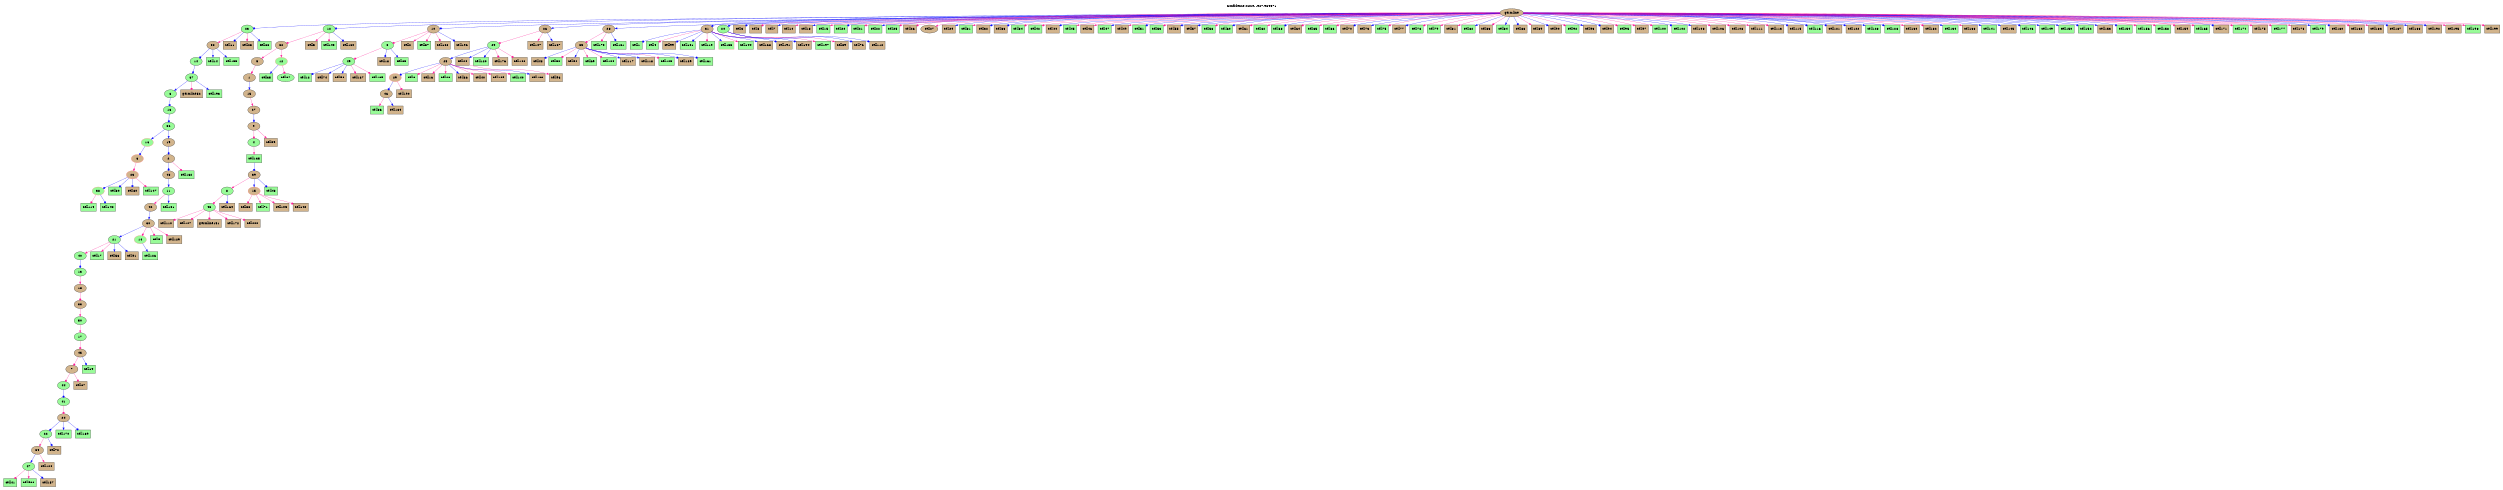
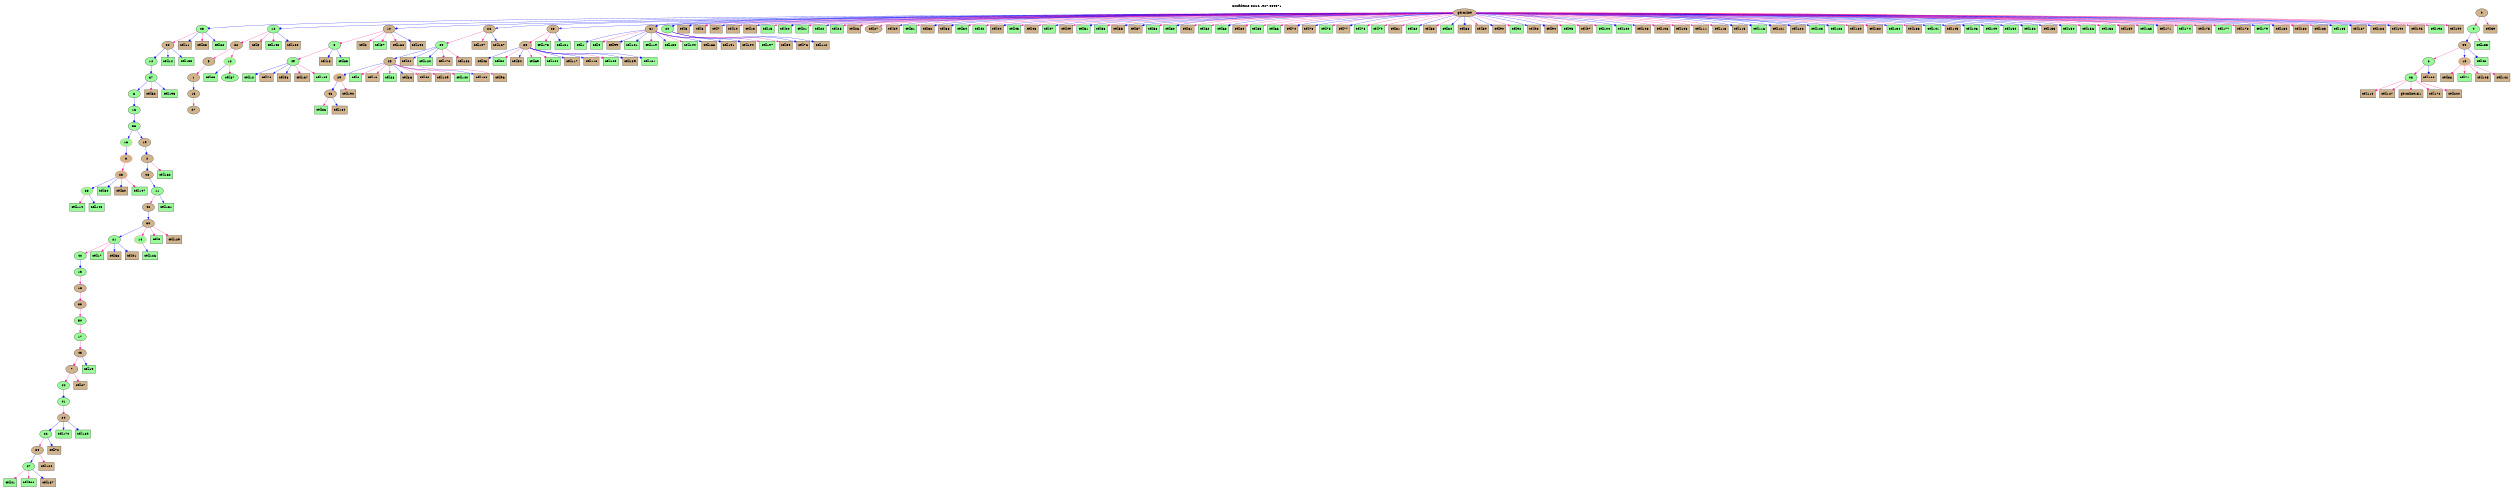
node "cell185": added
node "germline52": label "germline52" -> "cell52"
edge "27" -> "9": removed
edge "cell135" -> "39": now "4" -> "39"
edge "34" -> "cell124": arrowhead normal -> dot
